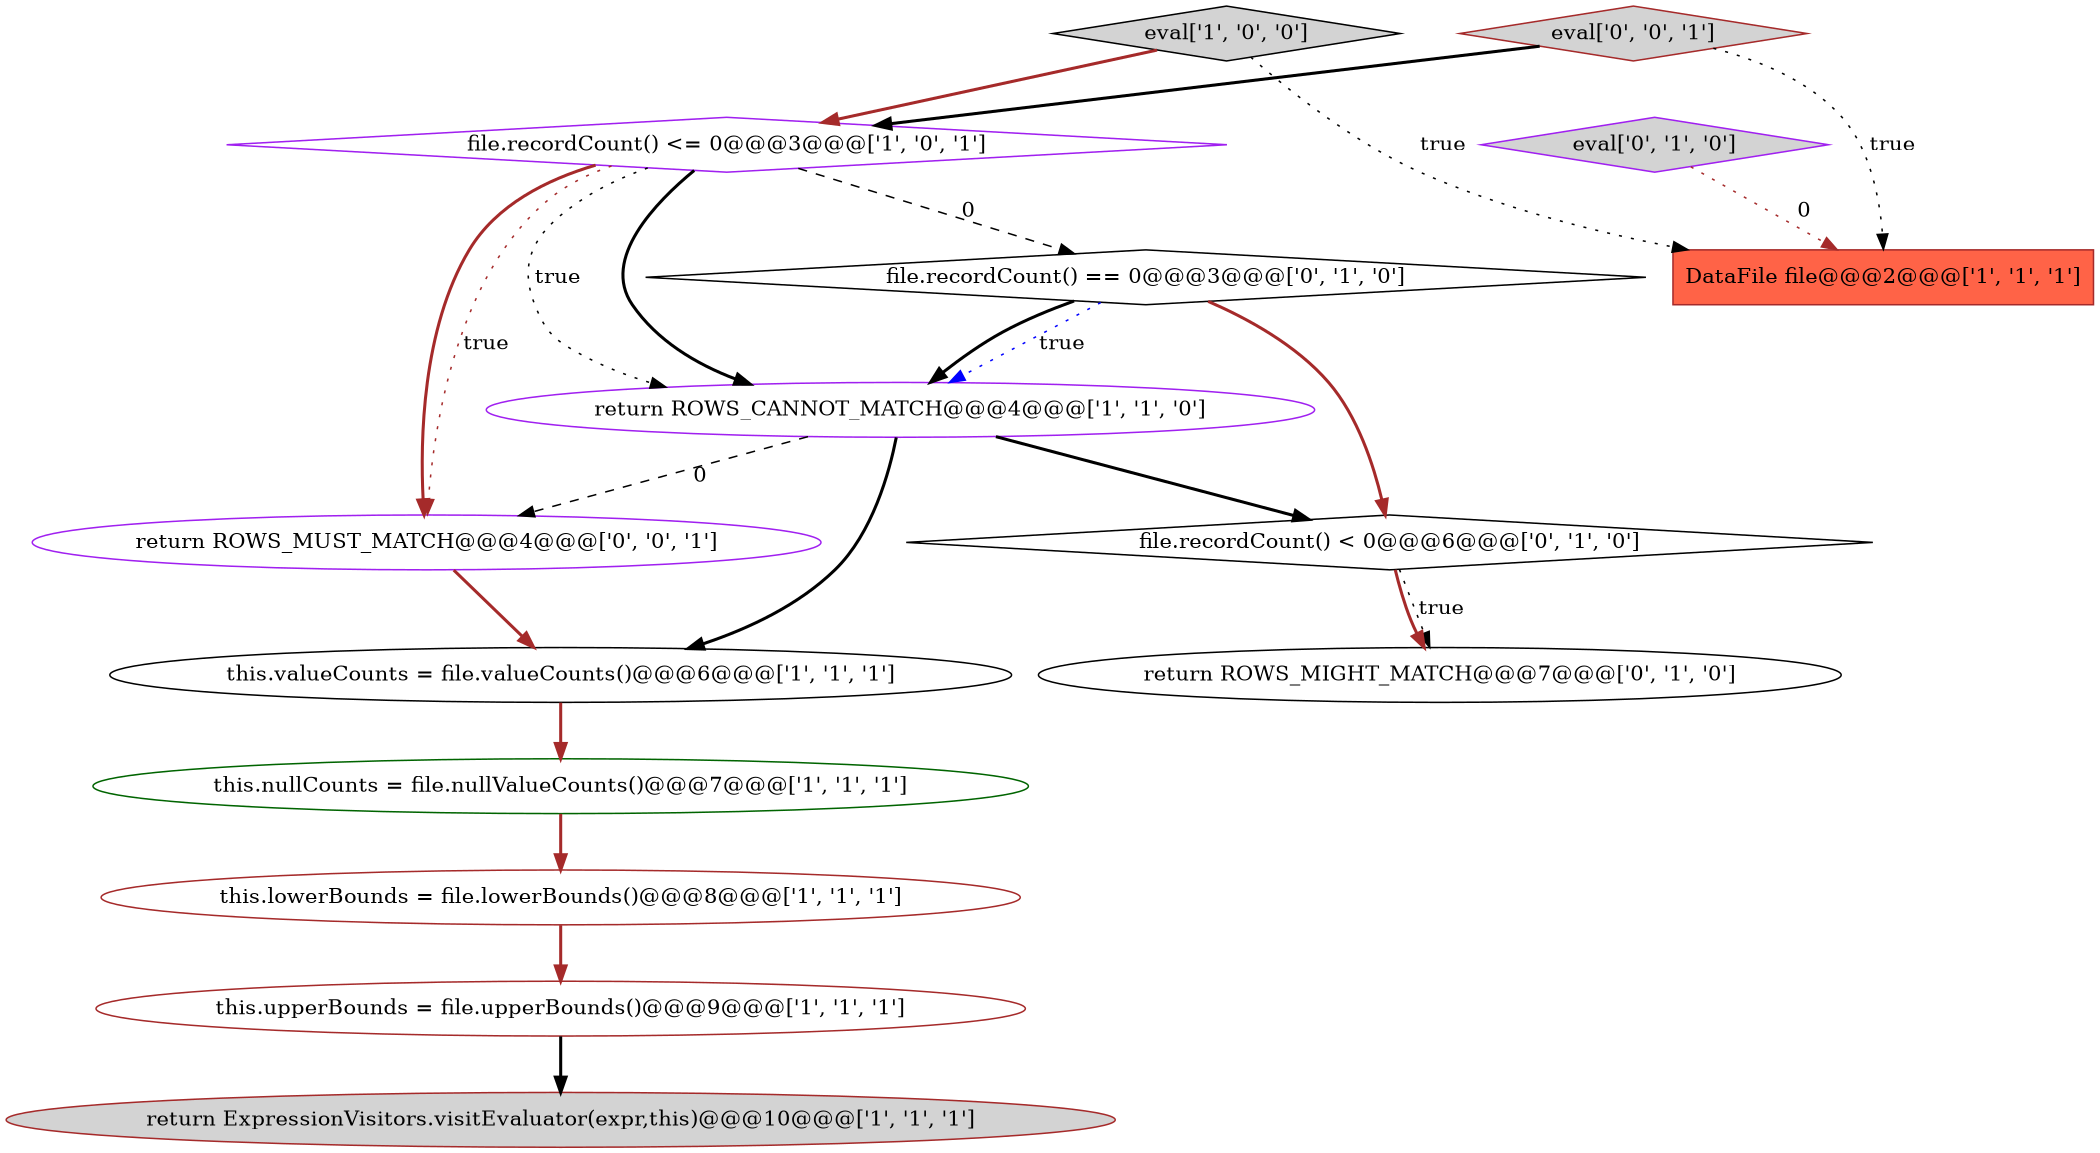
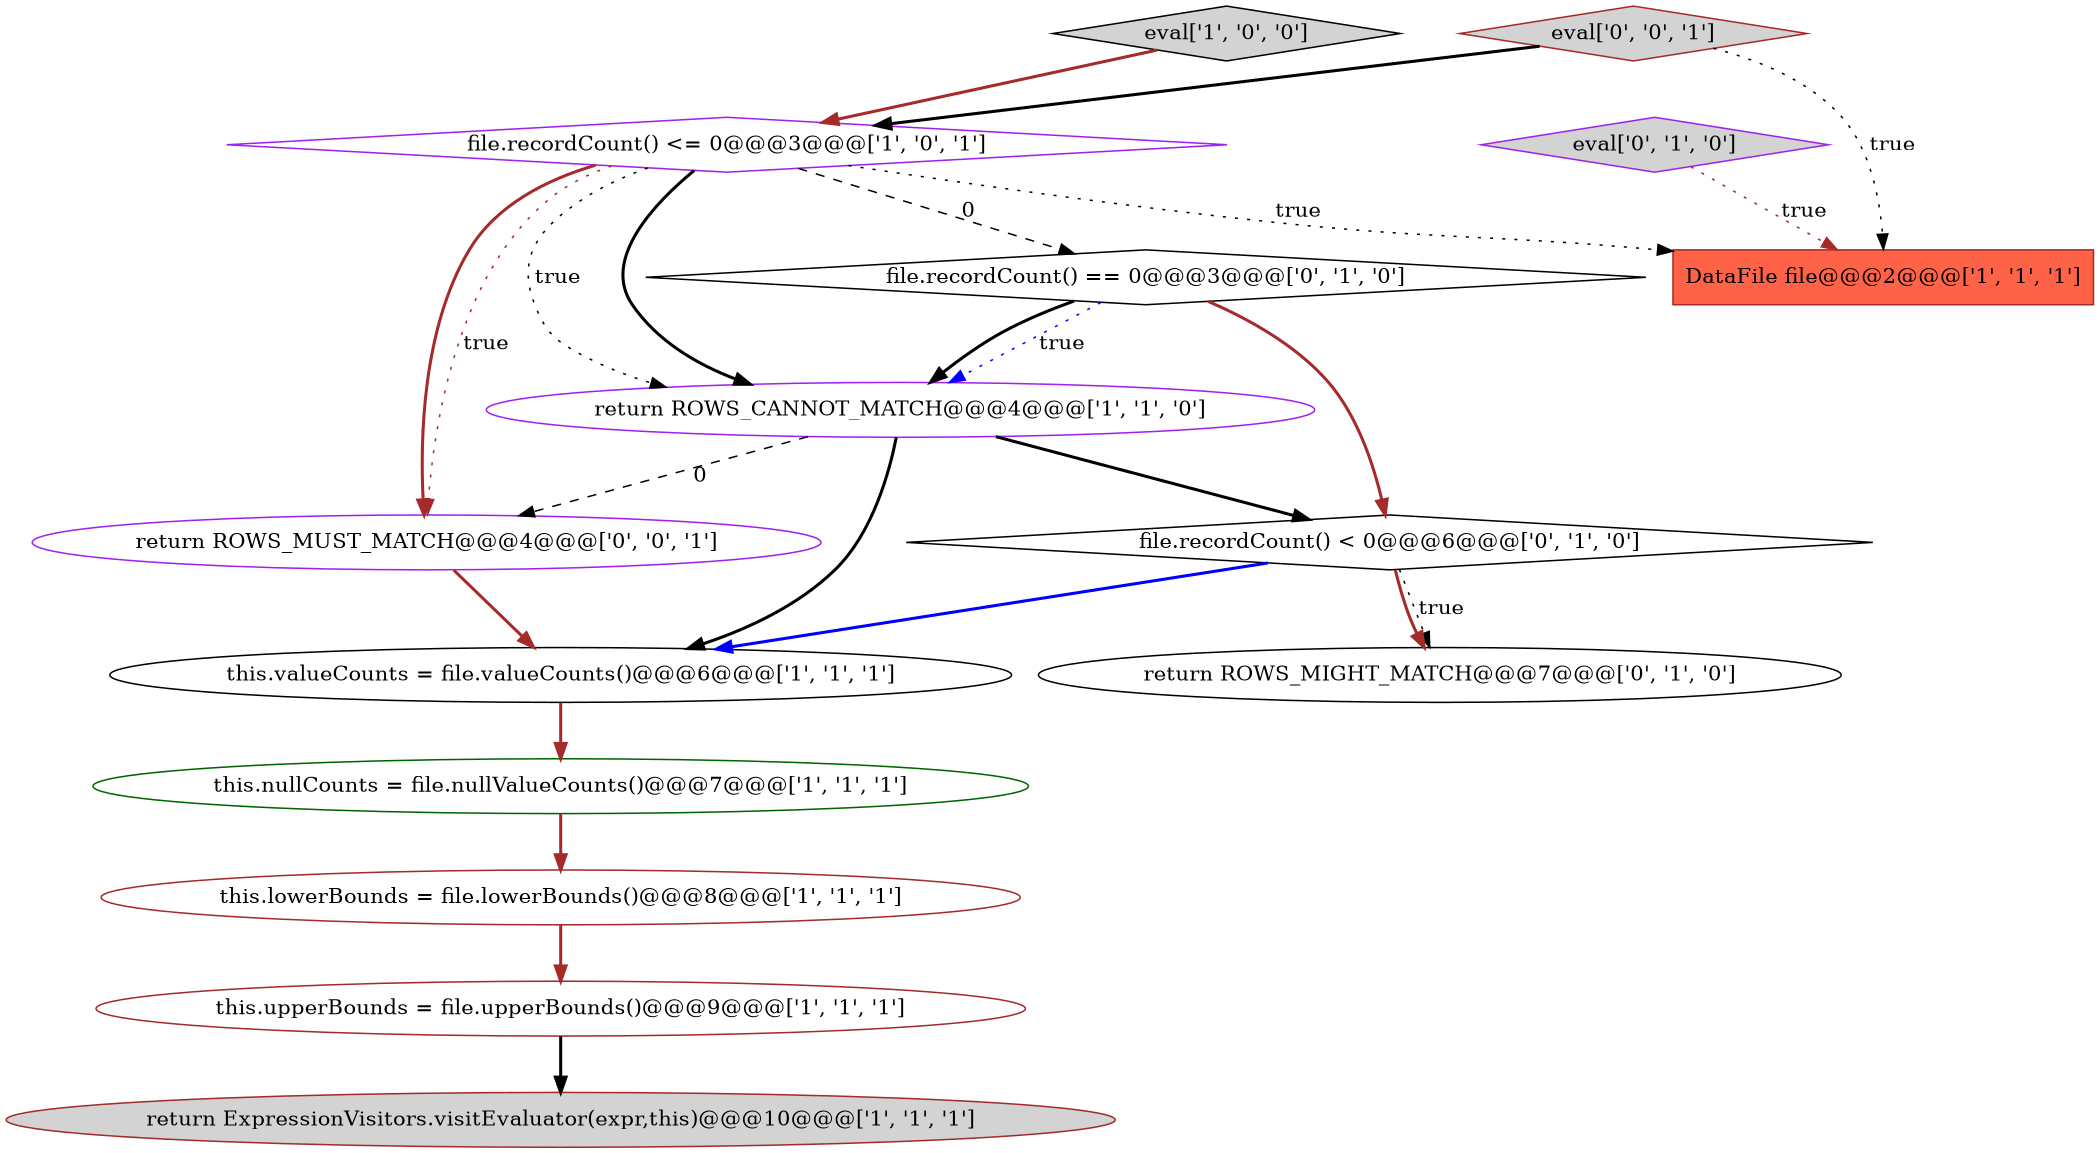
edge "eval['1', '0', '0']" -> "DataFile file@@@2@@@['1', '1', '1']": now "file.recordCount() <= 0@@@3@@@['1', '0', '1']" -> "DataFile file@@@2@@@['1', '1', '1']"
edge "eval['0', '1', '0']" -> "DataFile file@@@2@@@['1', '1', '1']": label "0" -> "true"
edge "file.recordCount() < 0@@@6@@@['0', '1', '0']" -> "this.valueCounts = file.valueCounts()@@@6@@@['1', '1', '1']": added
